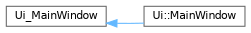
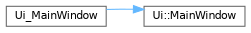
edge "Ui::MainWindow" -> "Ui_MainWindow": reversed
